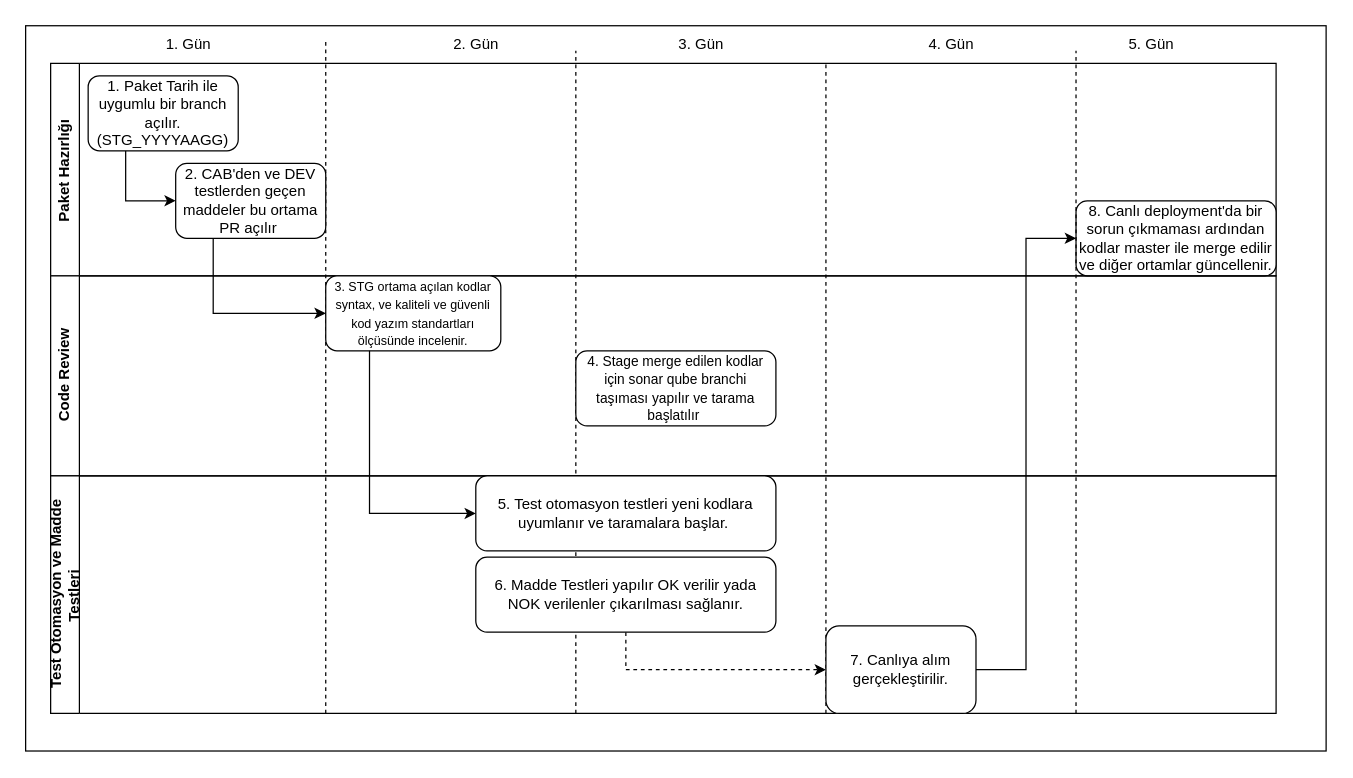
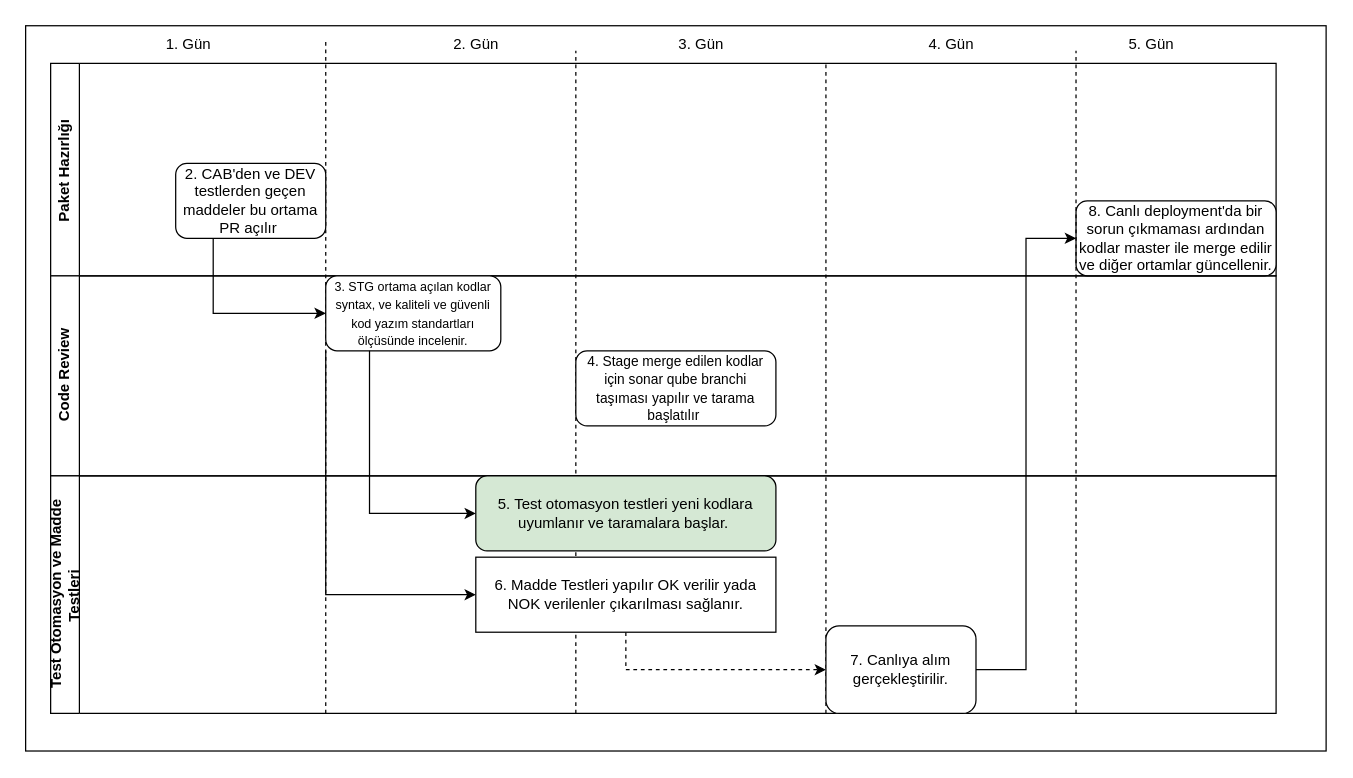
node "1. Paket Tarih ile uygumlu bir branch açılır. (STG_YYYYAAGG)": removed
edge "1. Paket Tarih ile uygumlu bir branch açılır. (STG_YYYYAAGG)" -> "2. CAB'den ve DEV testlerden geçen maddeler bu ortama PR açılır": removed
node "5. Test otomasyon testleri yeni kodlara uyumlanır ve taramalara başlar.": fillcolor #ffffff -> #d5e8d4
edge "3. STG ortama açılan kodlar syntax, ve kaliteli ve güvenli kod yazım standartları ölçüsünde incelenir." -> "6. Madde Testleri yapılır OK verilir yada NOK verilenler çıkarılması sağlanır.": added
node "6. Madde Testleri yapılır OK verilir yada NOK verilenler çıkarılması sağlanır.": shape rounded rectangle -> rectangle
